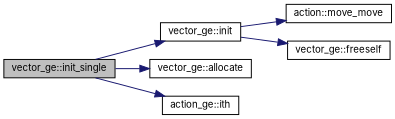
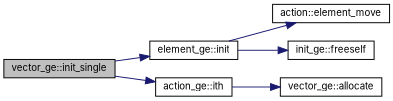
node "action::move_move": label "action::move_move" -> "action::element_move"
node "vector_ge::init": label "vector_ge::init" -> "element_ge::init"
node "vector_ge::freeself": label "vector_ge::freeself" -> "init_ge::freeself"
edge "vector_ge::init_single" -> "vector_ge::allocate": now "action_ge::ith" -> "vector_ge::allocate"
